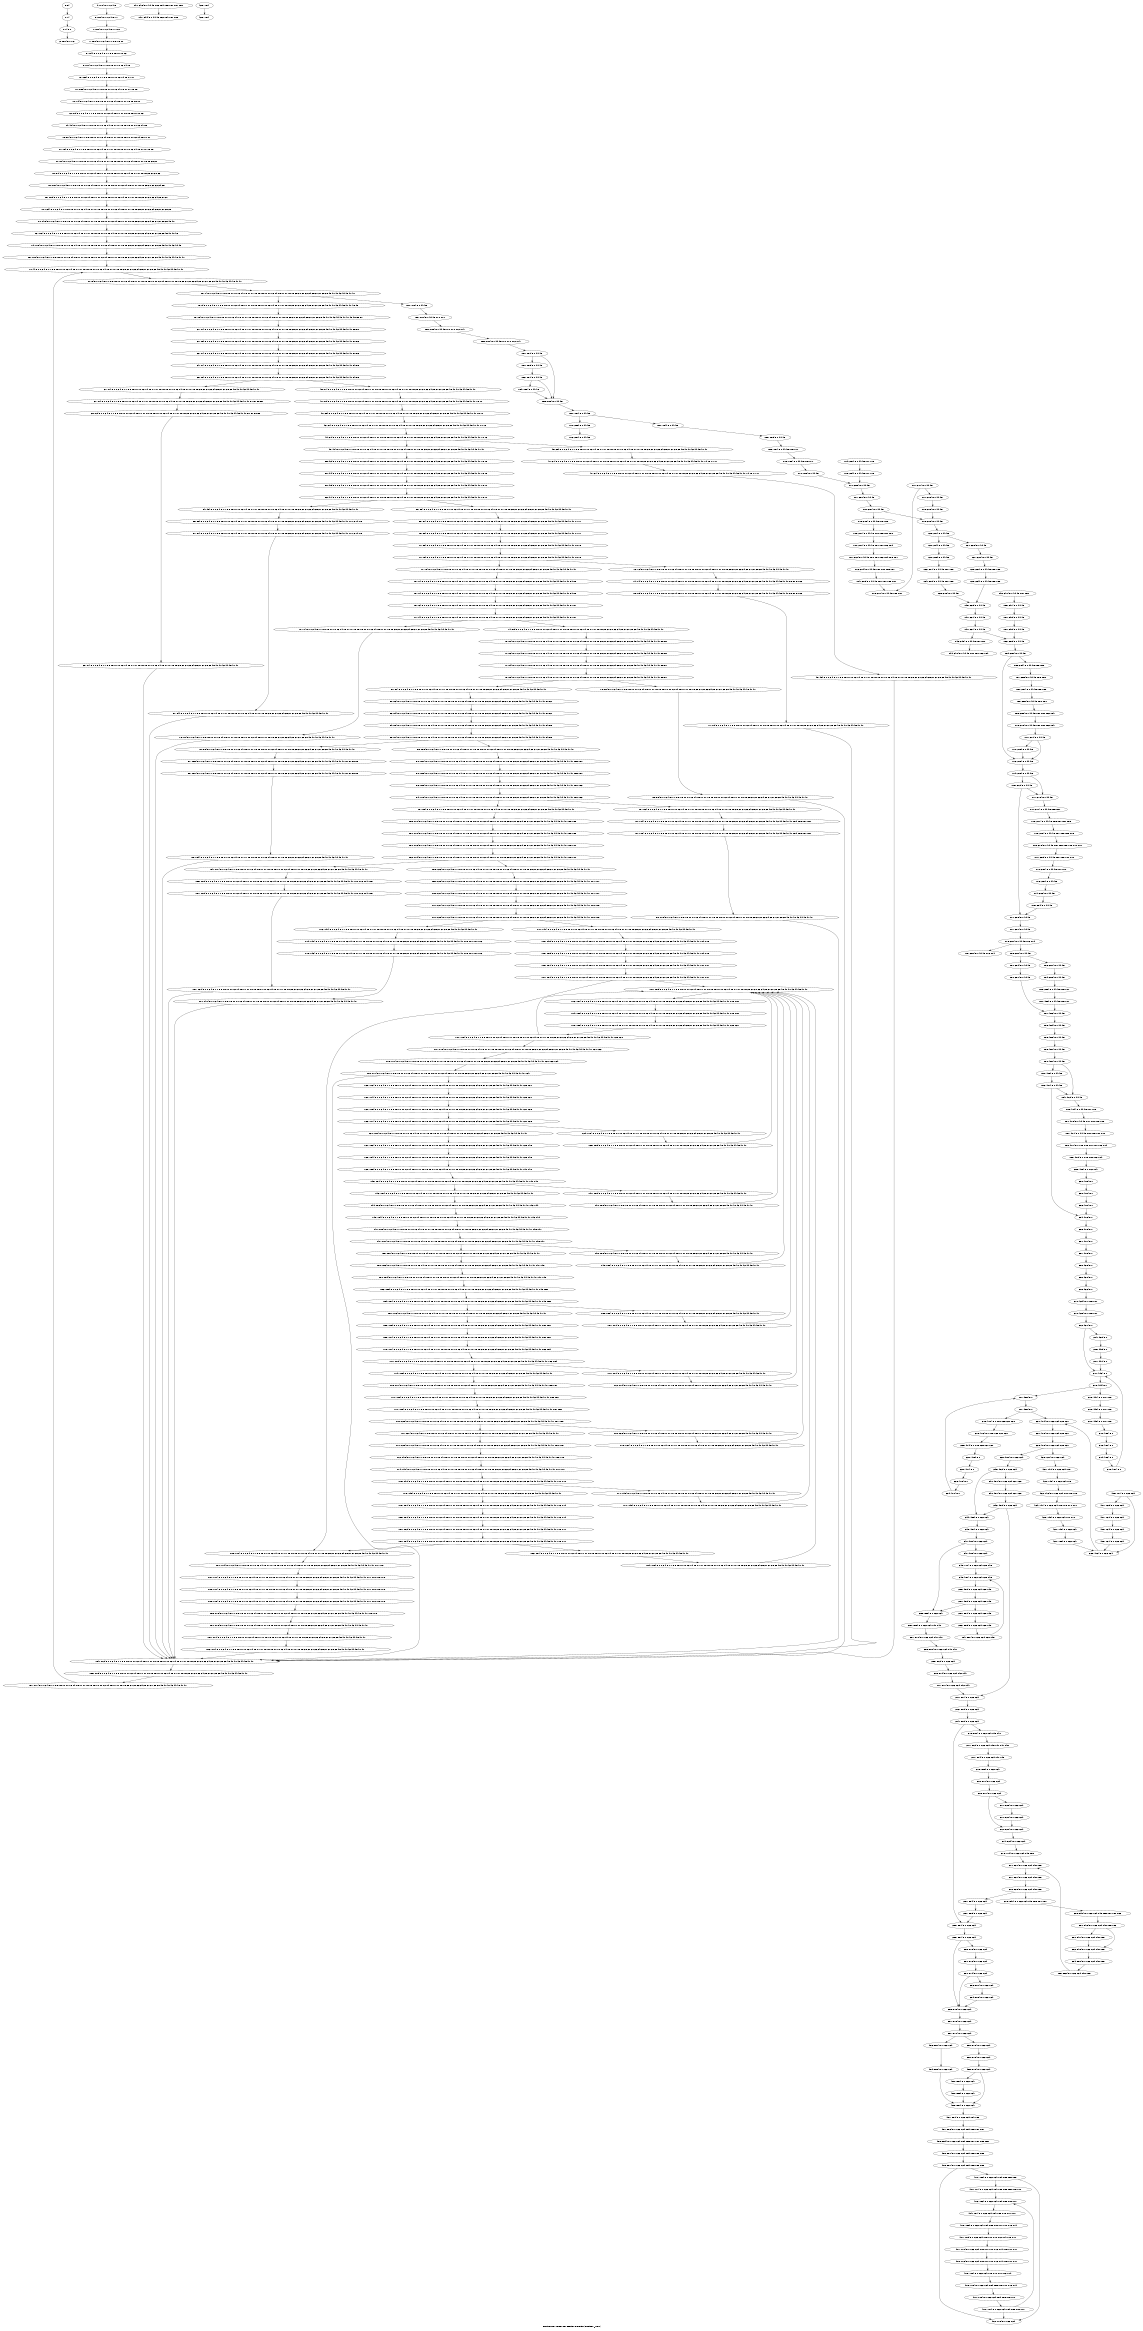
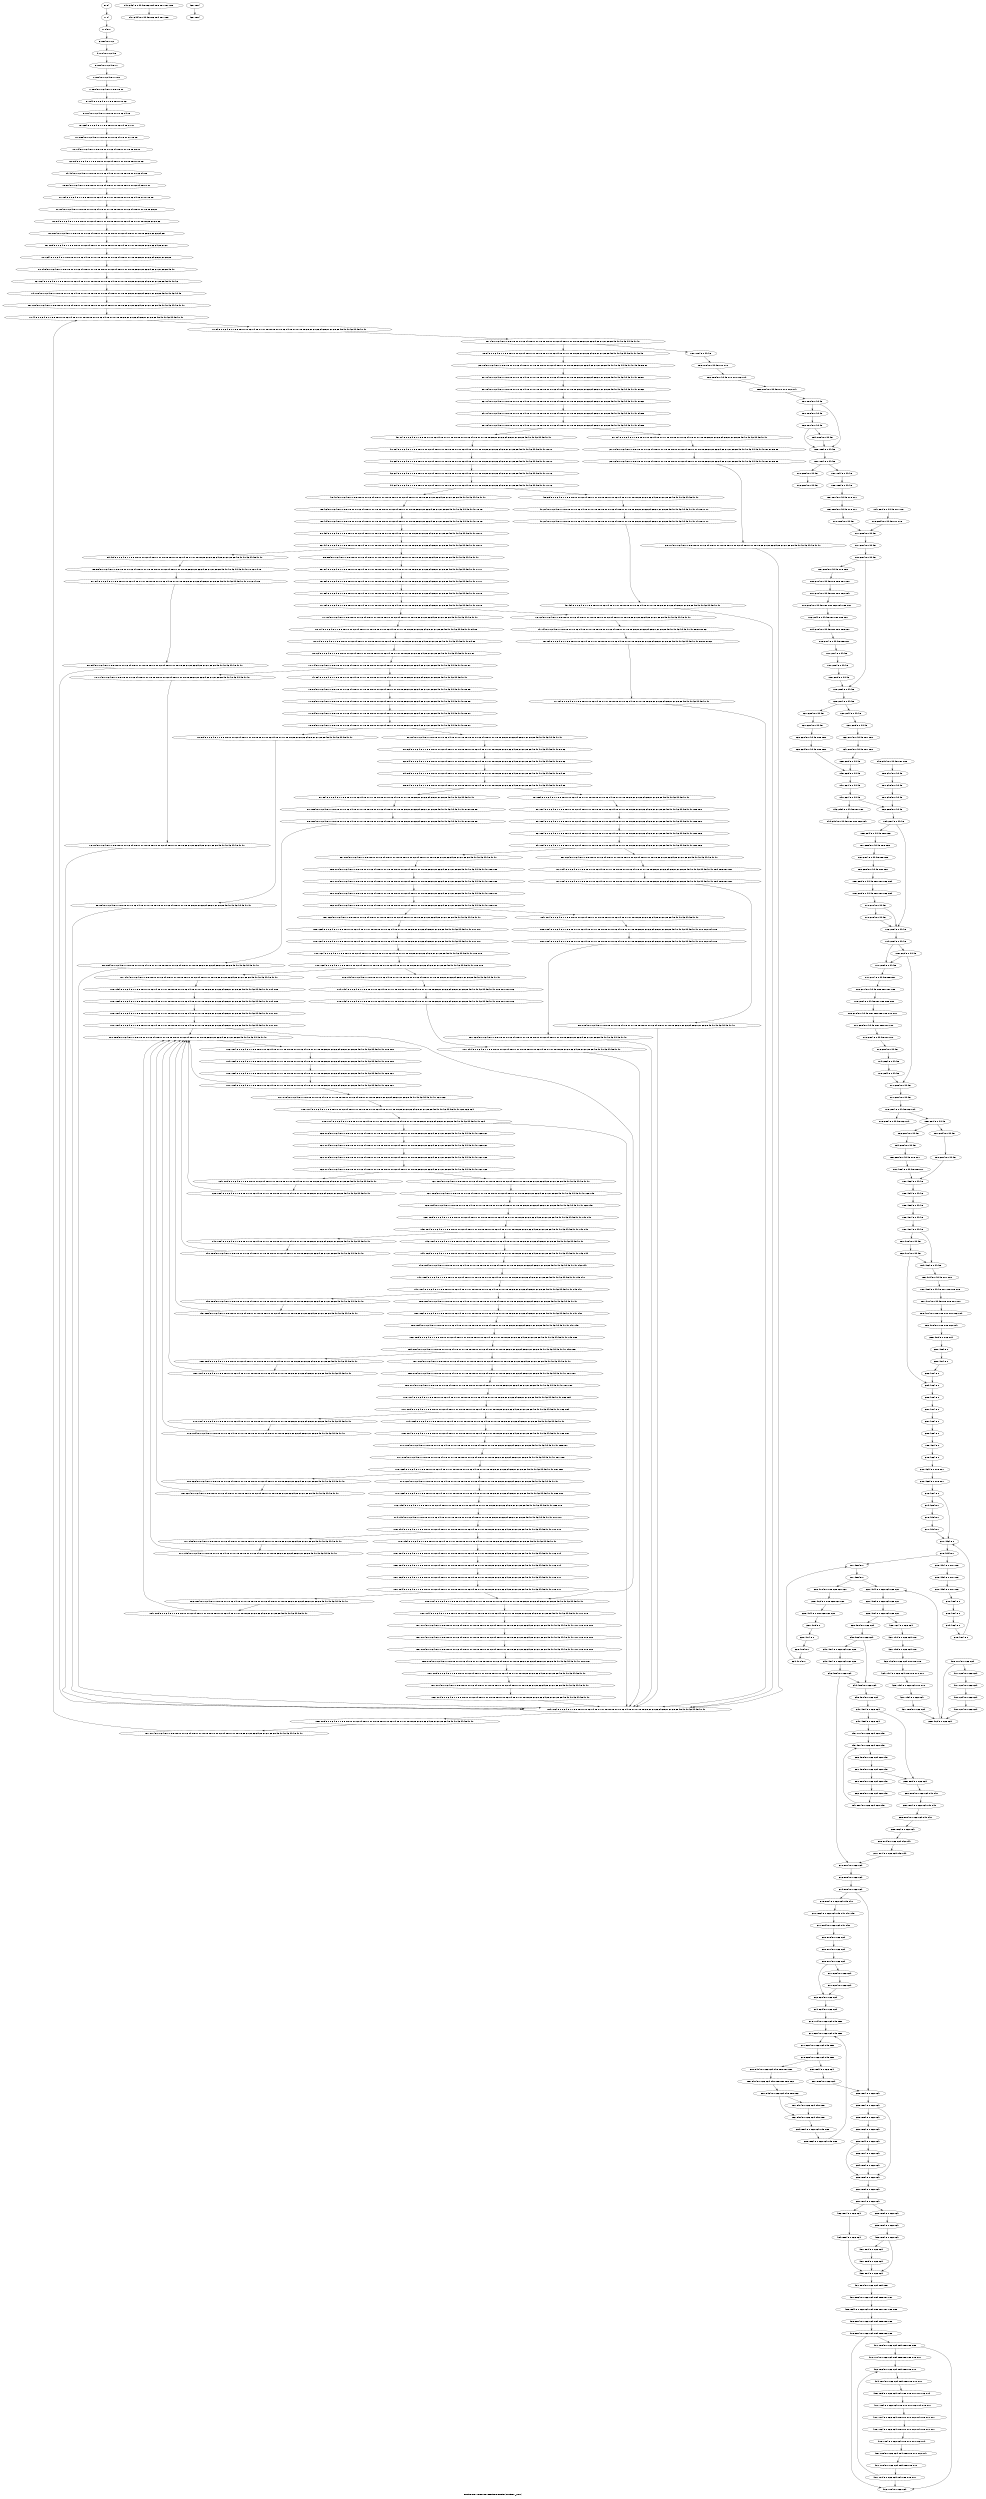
edge "3, 156: 0 1 2 3" -> "4, 172: 0 1 2 3 4 5": added
edge "226, 317: 0 1 44 45" -> "225, 316: 0 1 44 45 185 186": reversed
node "309, 432: 0 1": label "309, 432: 0 1" -> "609, 432: 0 1"
